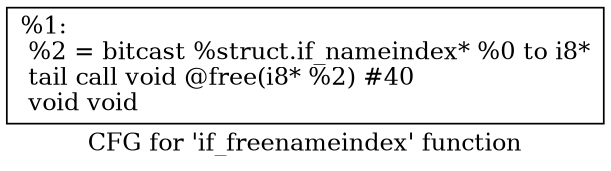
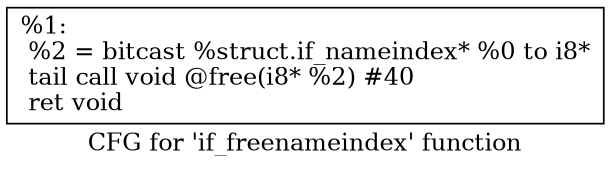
node "%1:": text "void void" -> "ret void"
